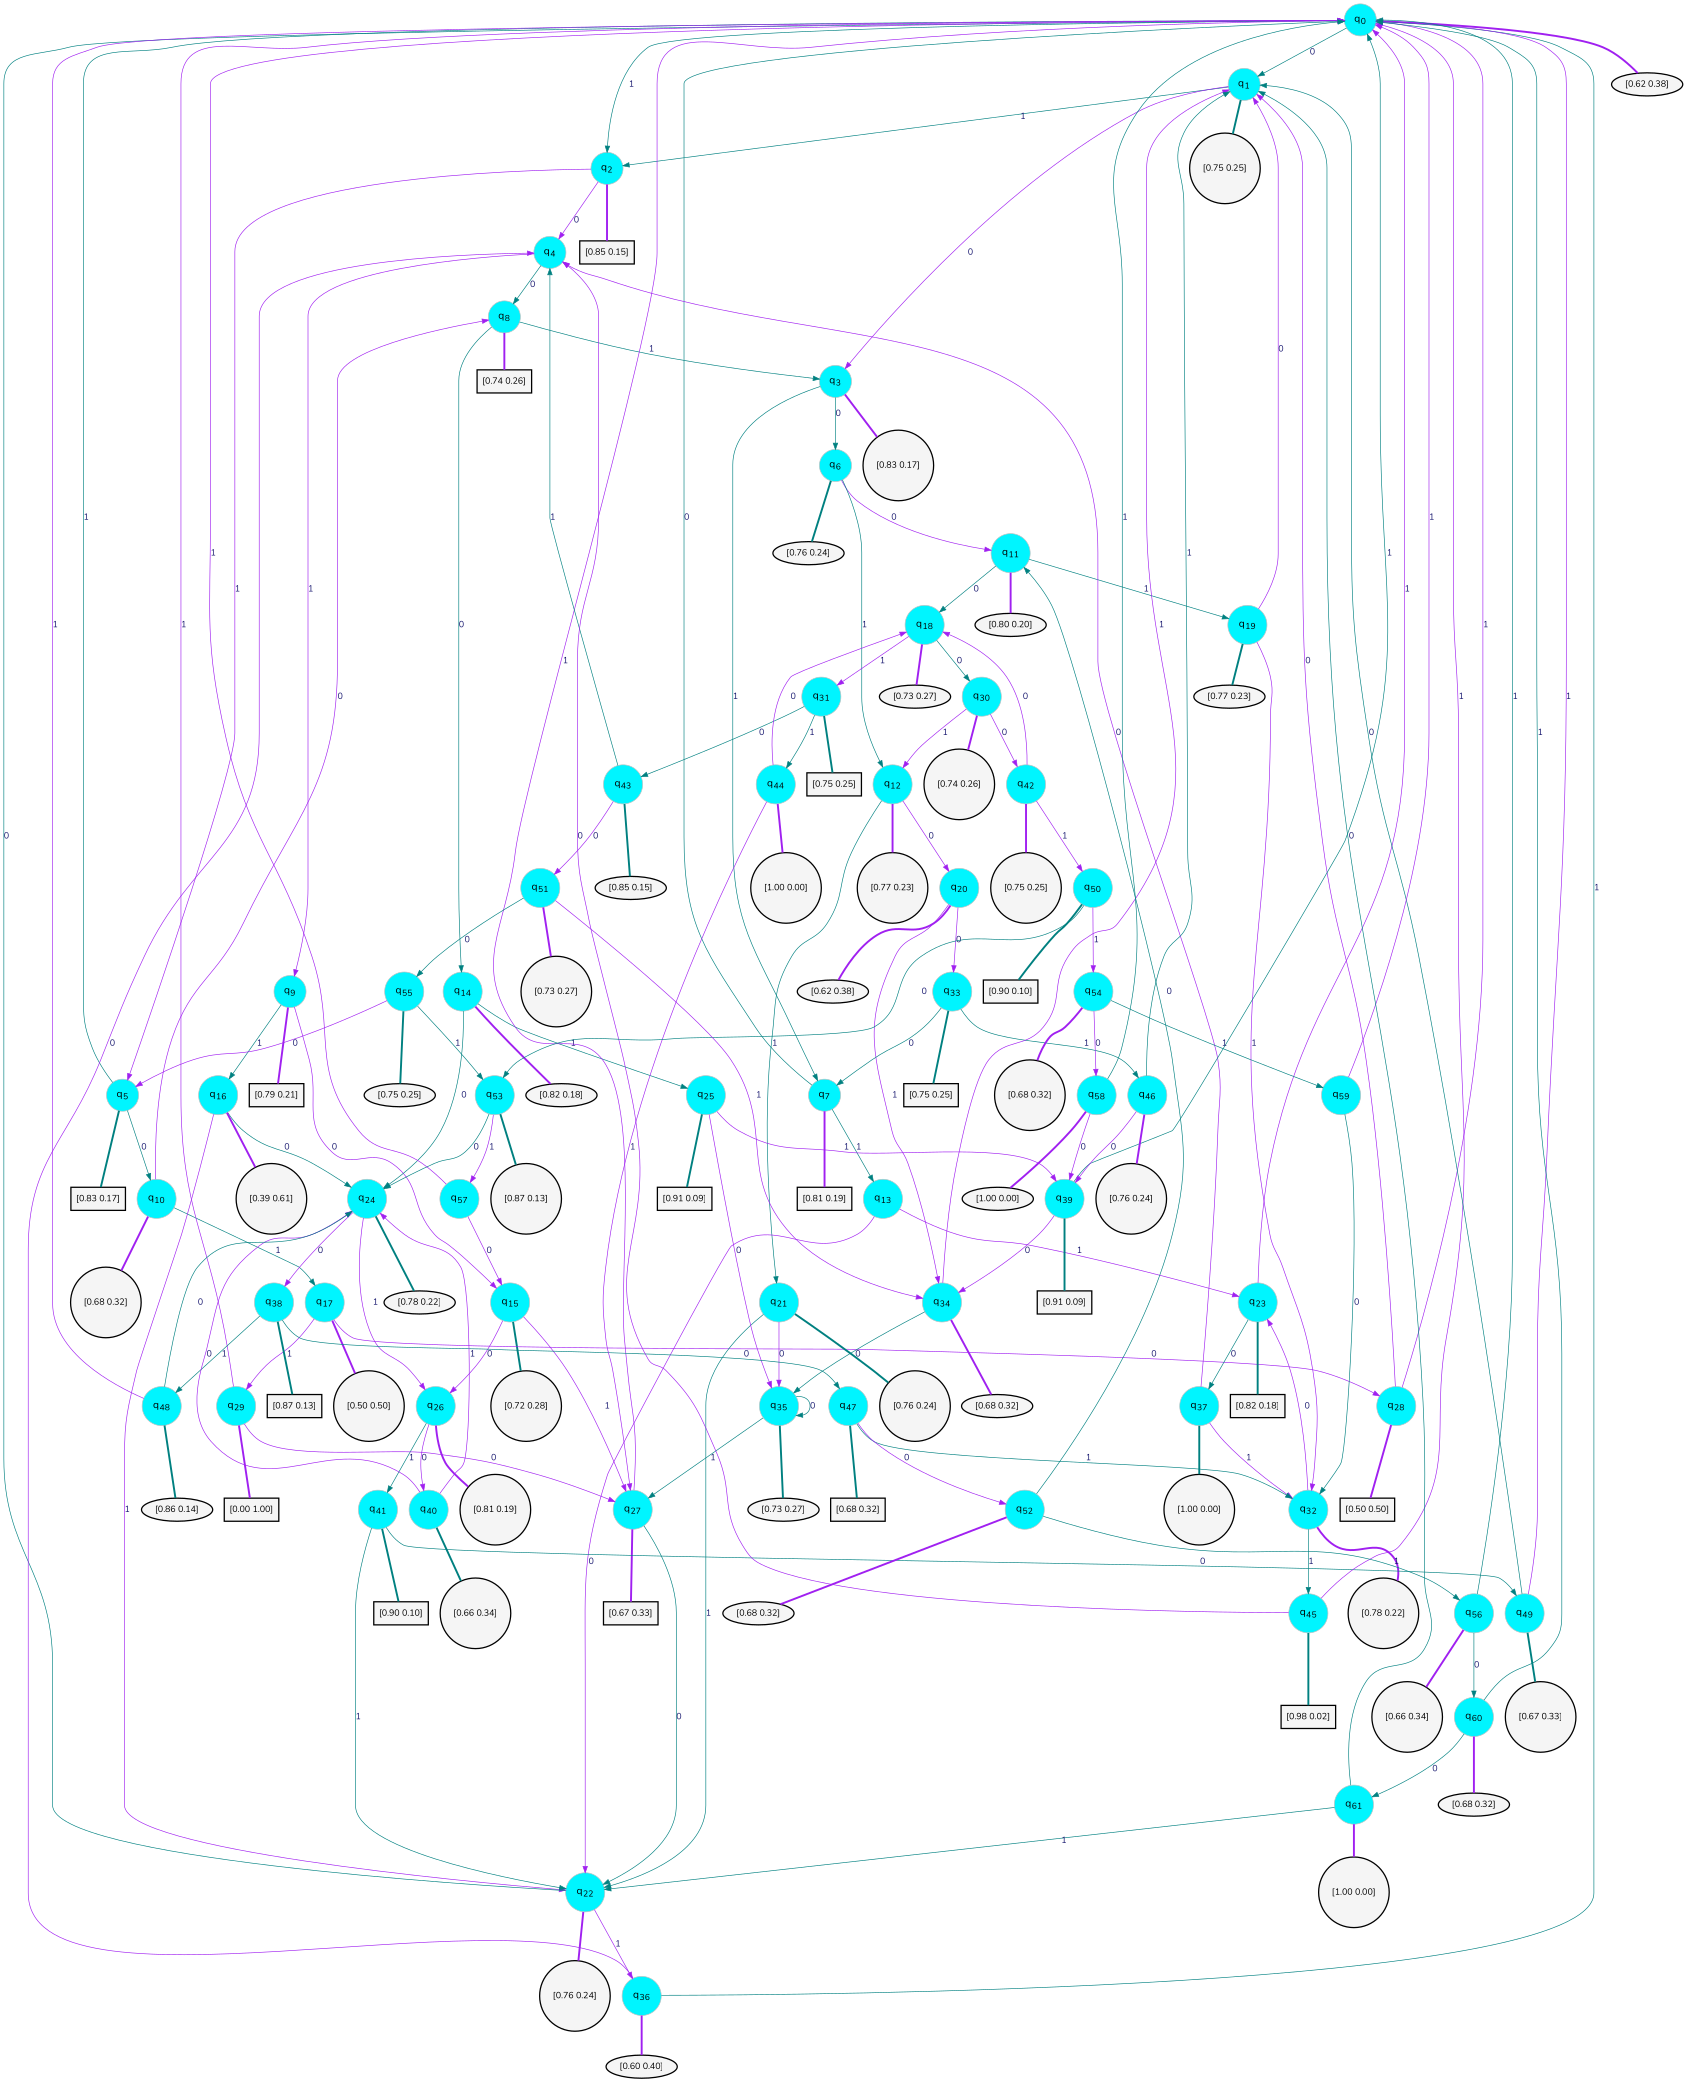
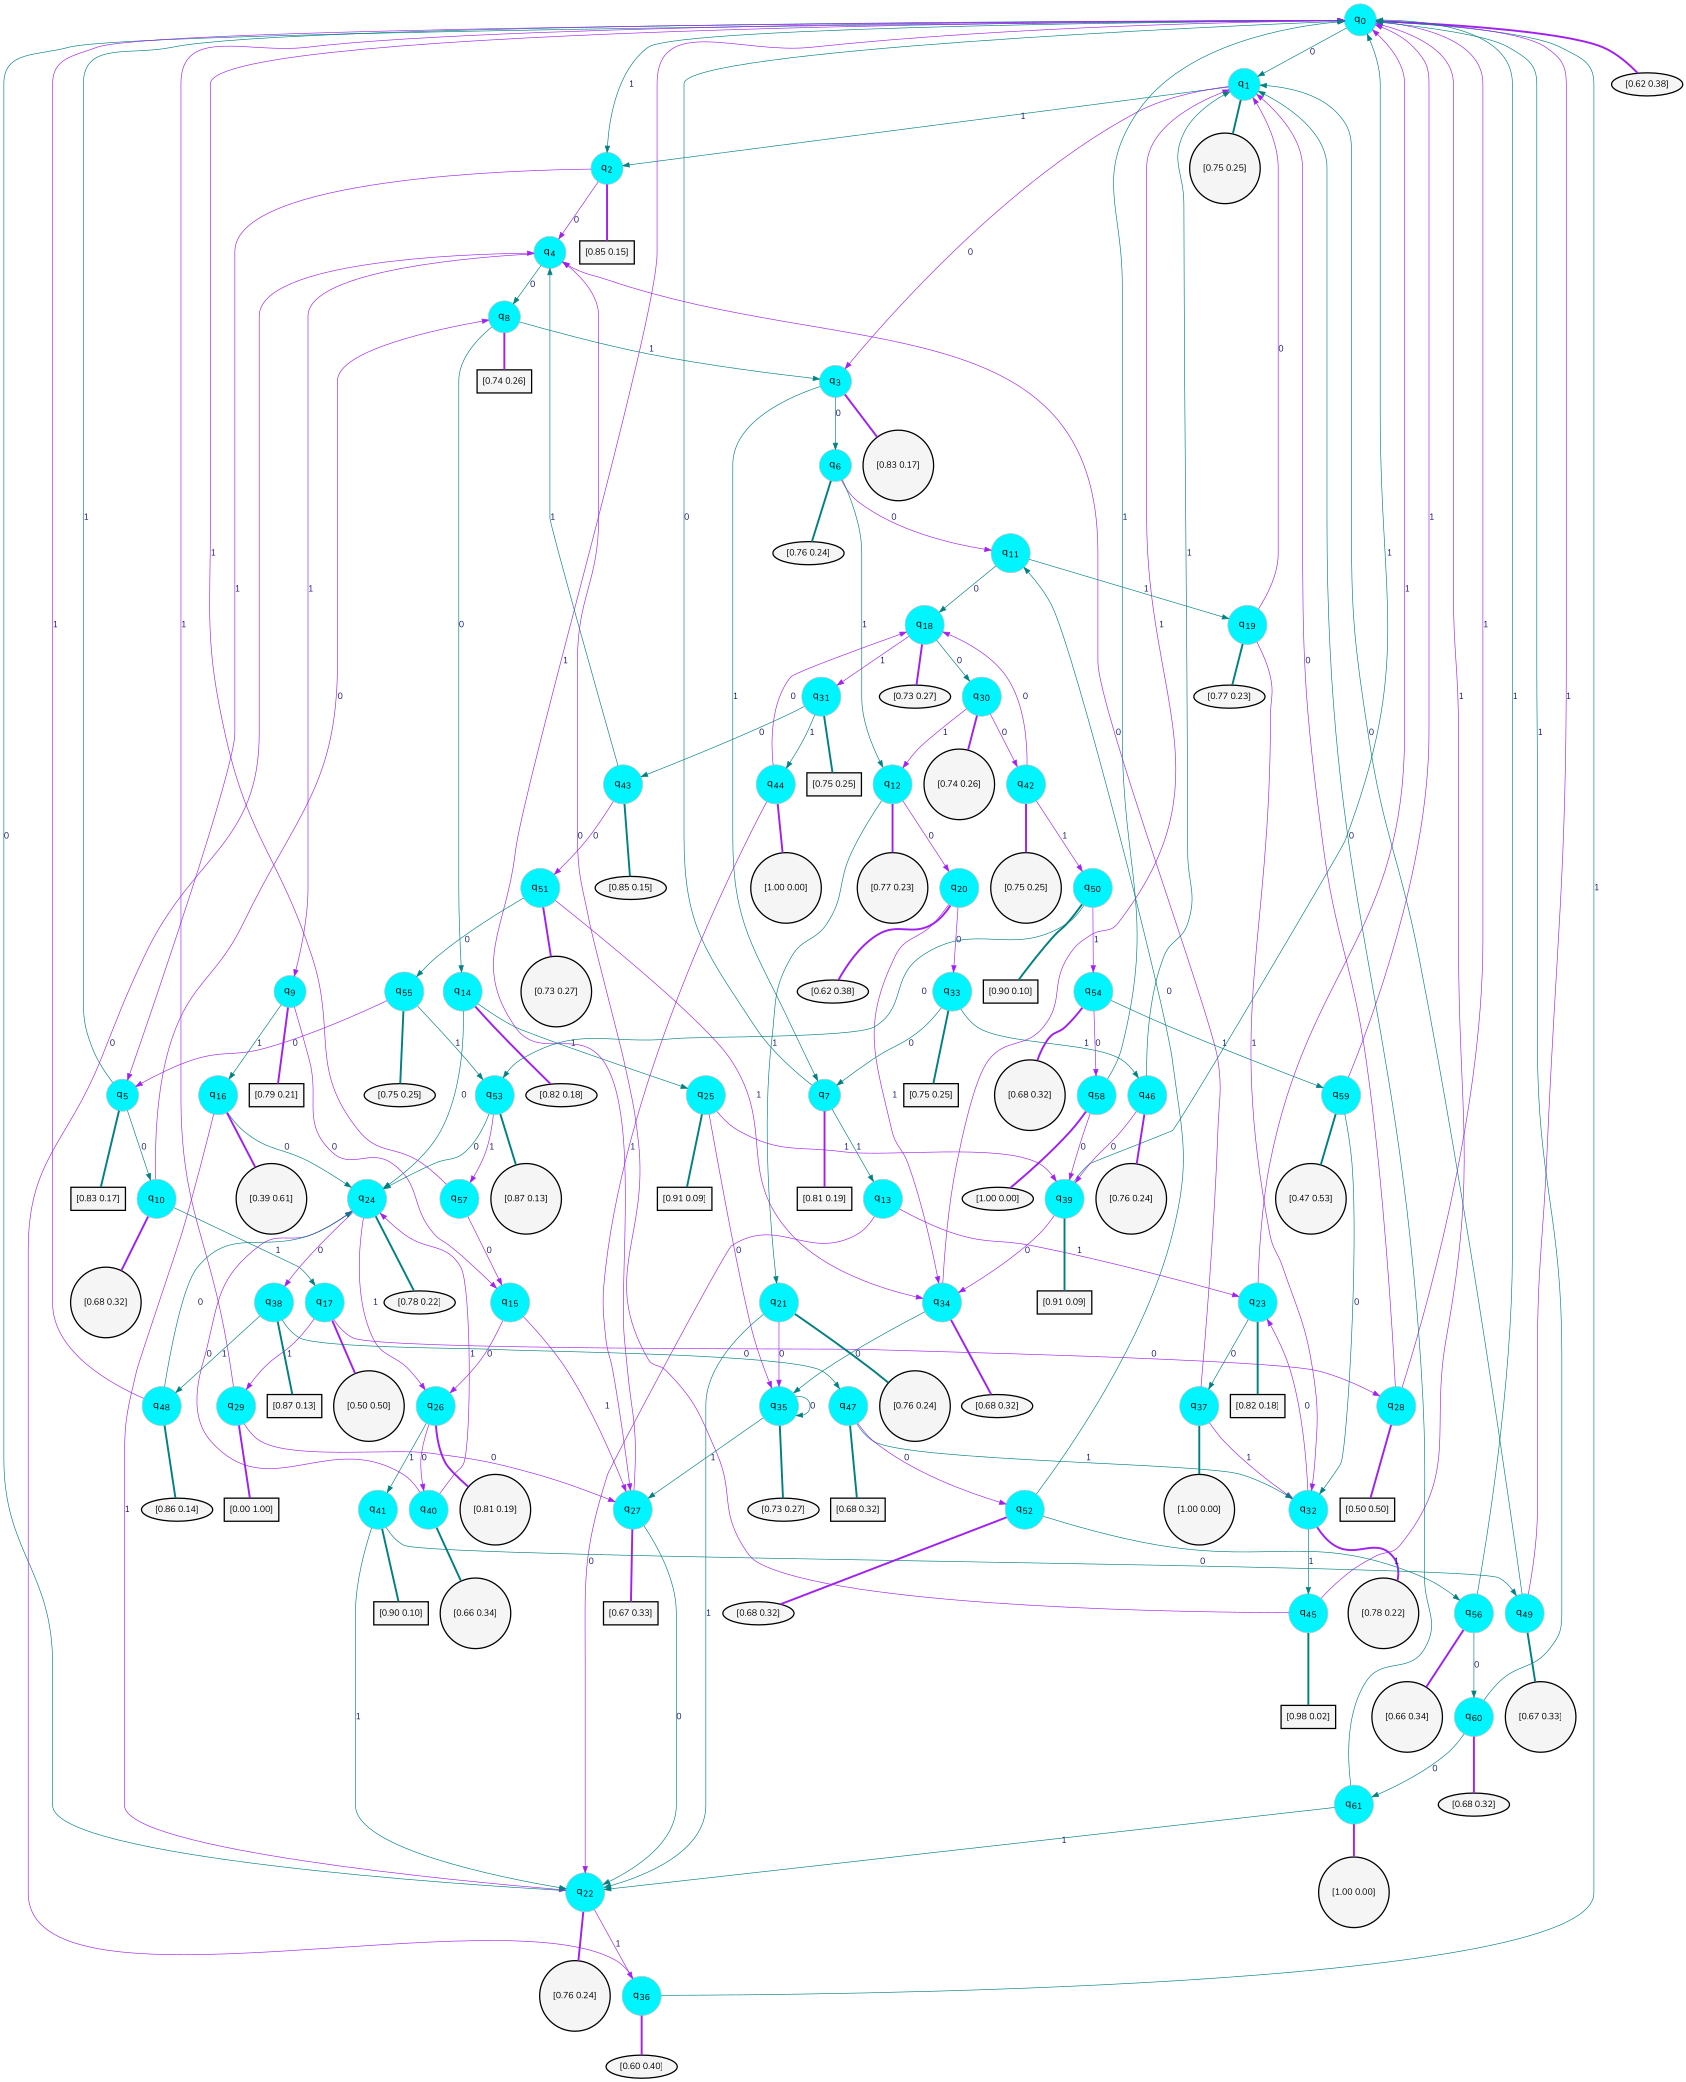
node "[0.80 0.20]": removed
node "[0.47 0.53]": added
node "[0.72 0.28]": removed
